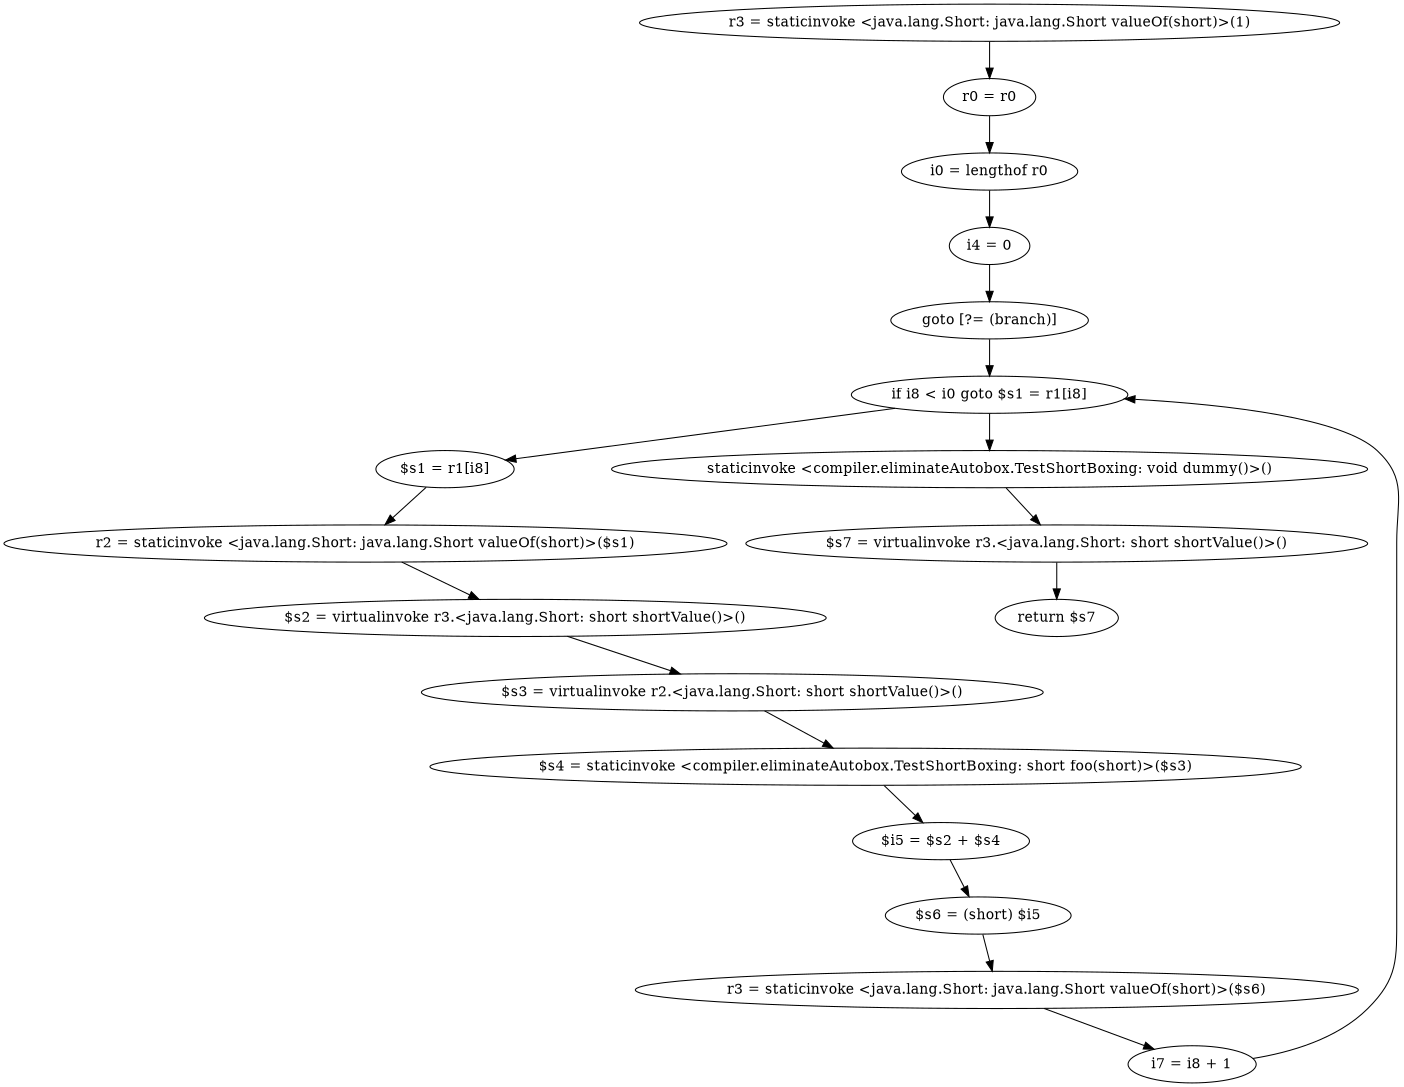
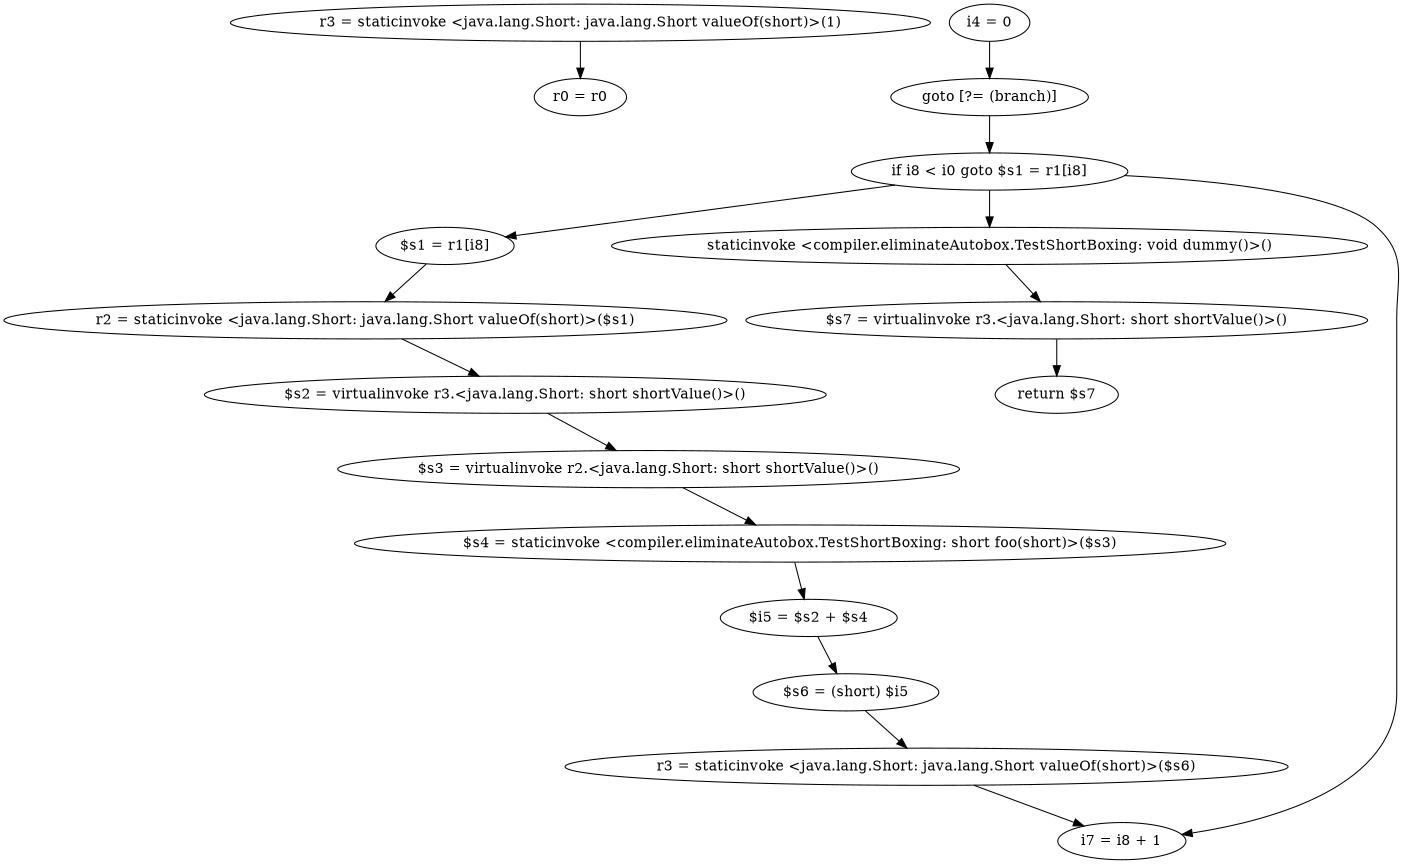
node "i0 = lengthof r0": removed
edge "i7 = i8 + 1" -> "if i8 < i0 goto $s1 = r1[i8]": reversed
